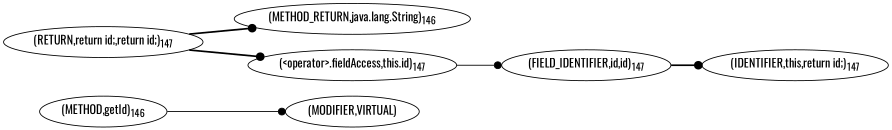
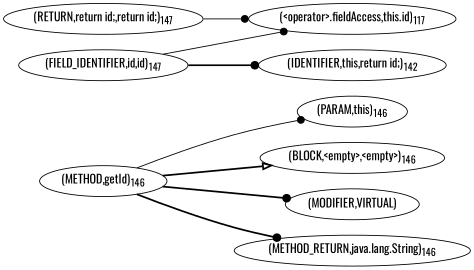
edge "(RETURN,return id;,return id;)" -> "(METHOD_RETURN,java.lang.String)": now "(METHOD,getId)" -> "(METHOD_RETURN,java.lang.String)"
edge "(RETURN,return id;,return id;)" -> "(<operator>.fieldAccess,this.id)": style bold -> solid
node "(<operator>.fieldAccess,this.id)": text "147" -> "117"
node "(IDENTIFIER,this,return id;)": text "147" -> "142"
edge "(<operator>.fieldAccess,this.id)" -> "(FIELD_IDENTIFIER,id,id)": reversed
edge "(METHOD,getId)" -> "(MODIFIER,VIRTUAL)": style solid -> bold
node "(PARAM,this)": added
node "(BLOCK,<empty>,<empty>)": added
